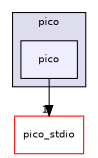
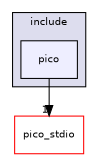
cluster "pico": label "pico" -> "include"
